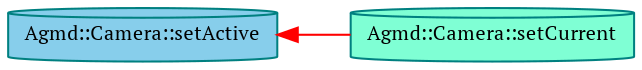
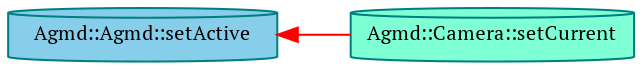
node "Agmd::Camera::setActive": label "Agmd::Camera::setActive" -> "Agmd::Agmd::setActive"
